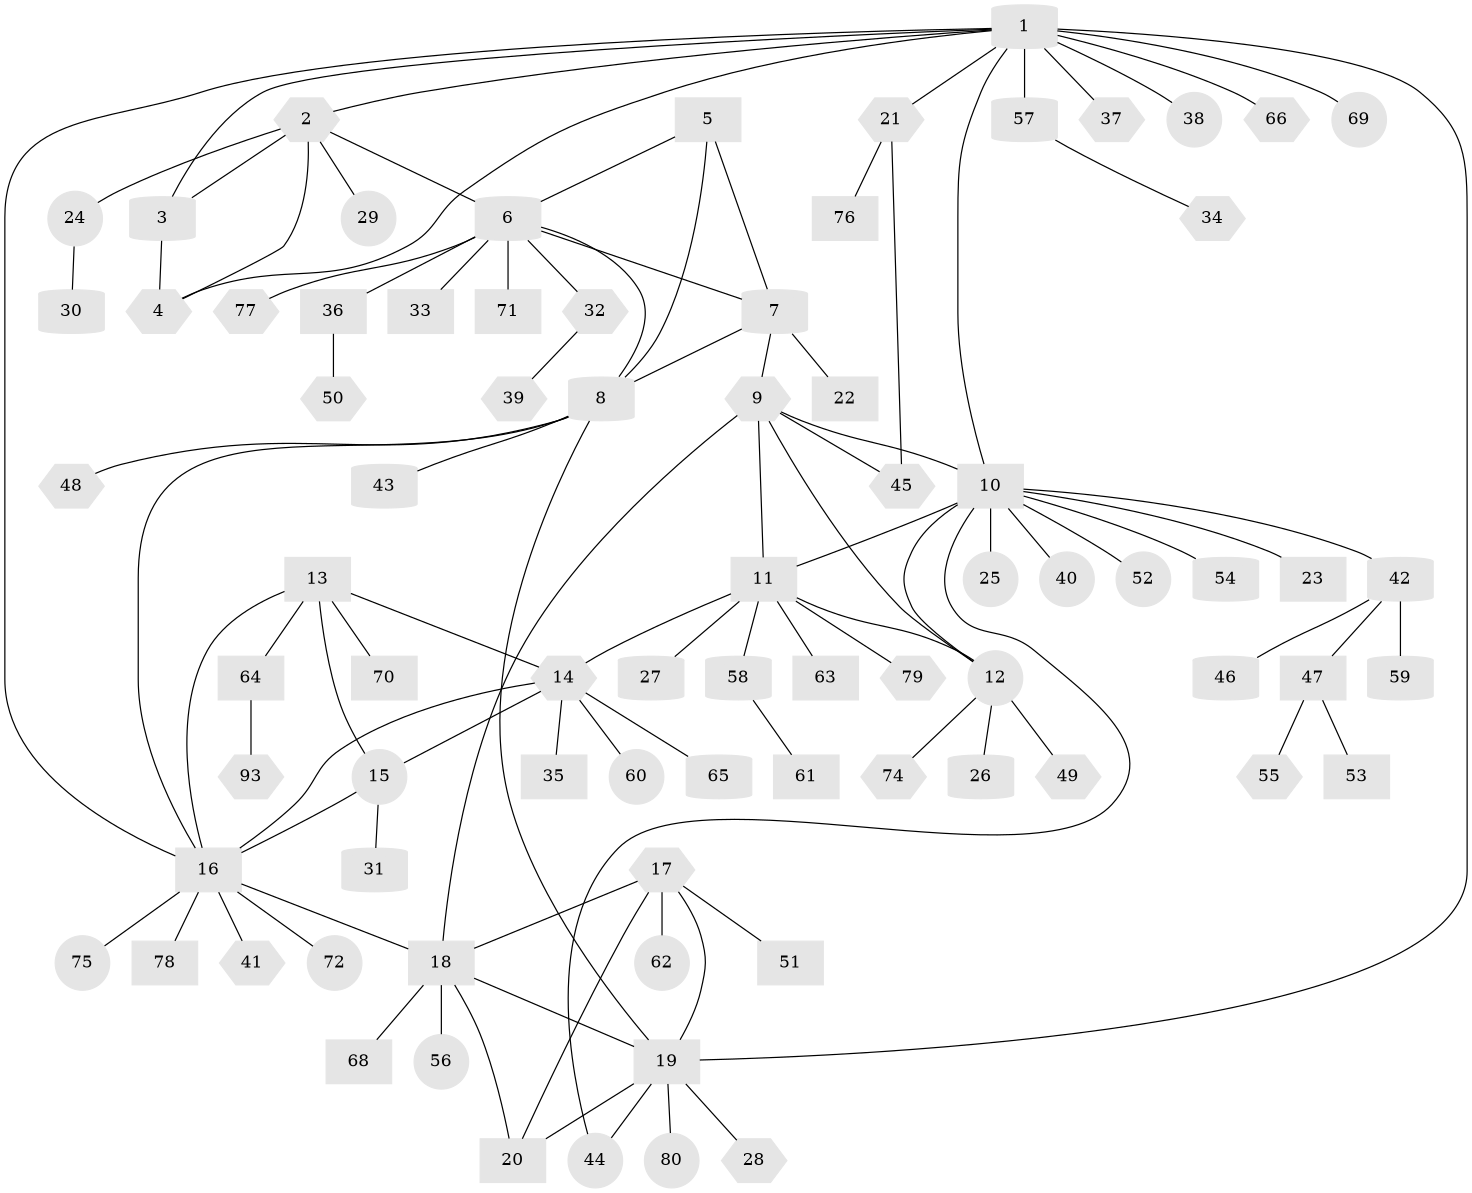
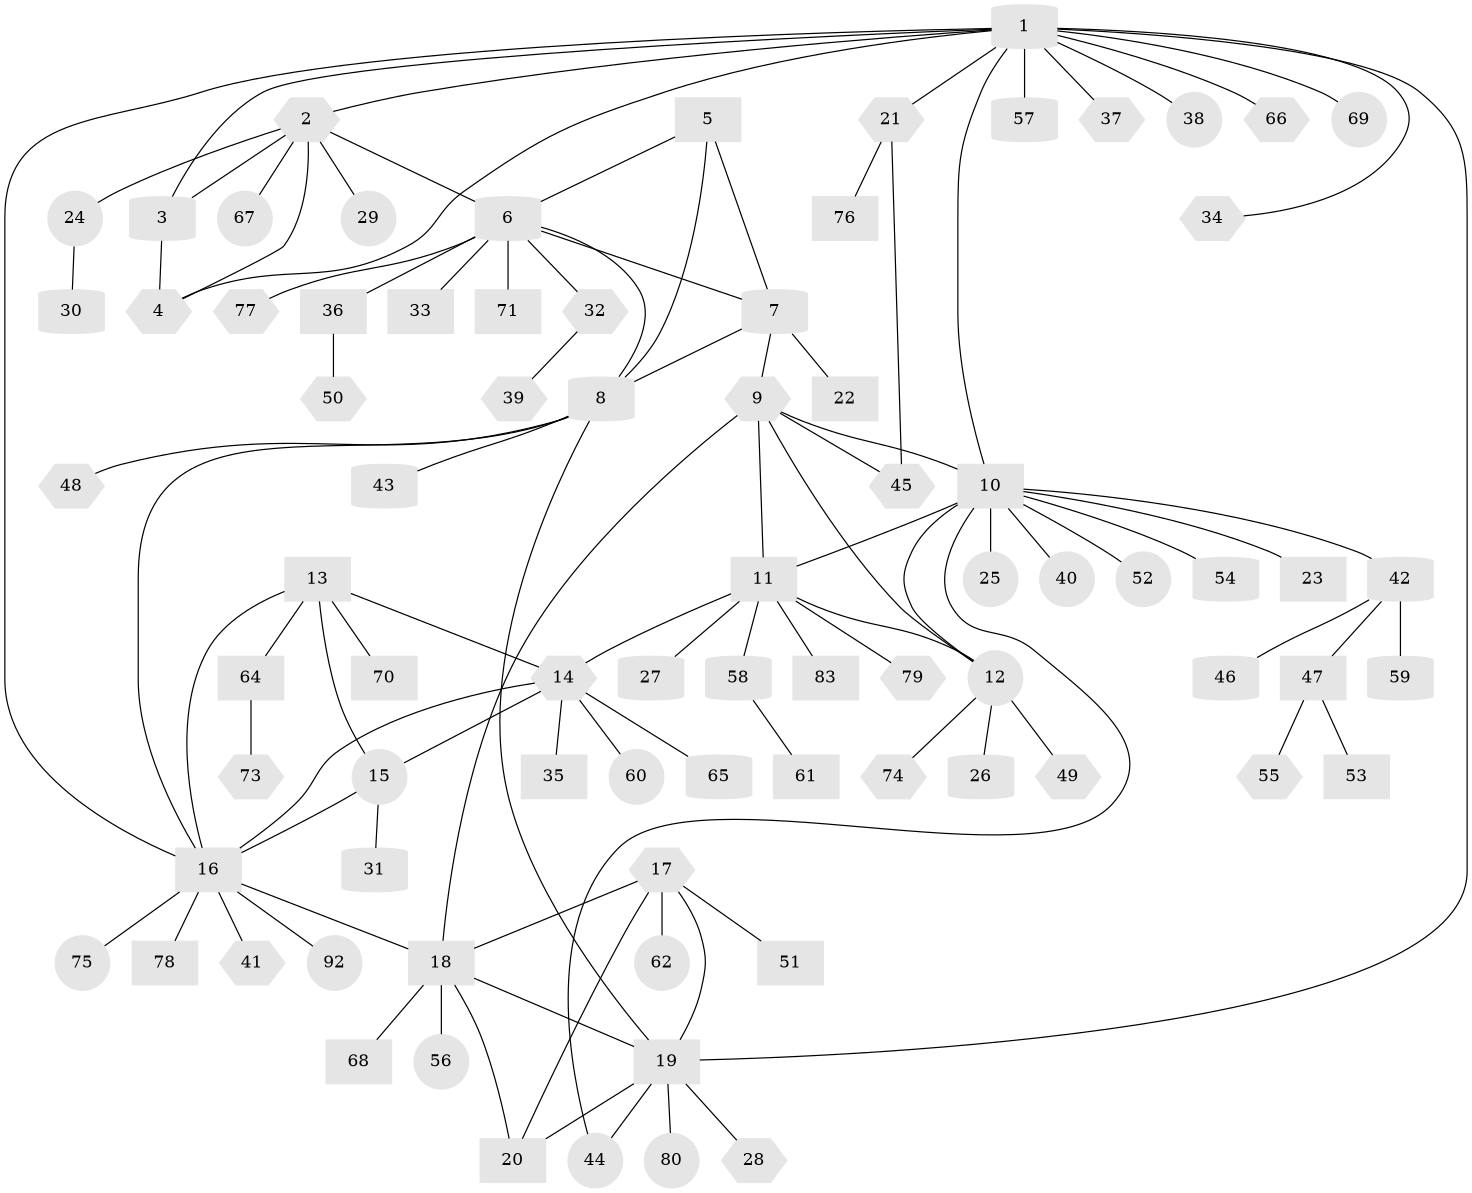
edge "57" -- "34": now "1" -- "34"
node "67": added
node "63": label "63" -> "83"
node "93": label "93" -> "73"
node "72": label "72" -> "92"
